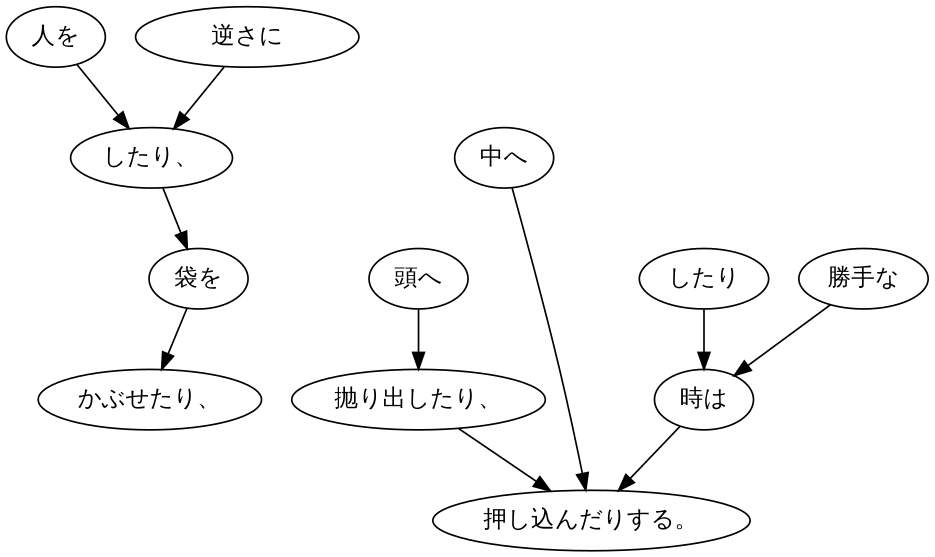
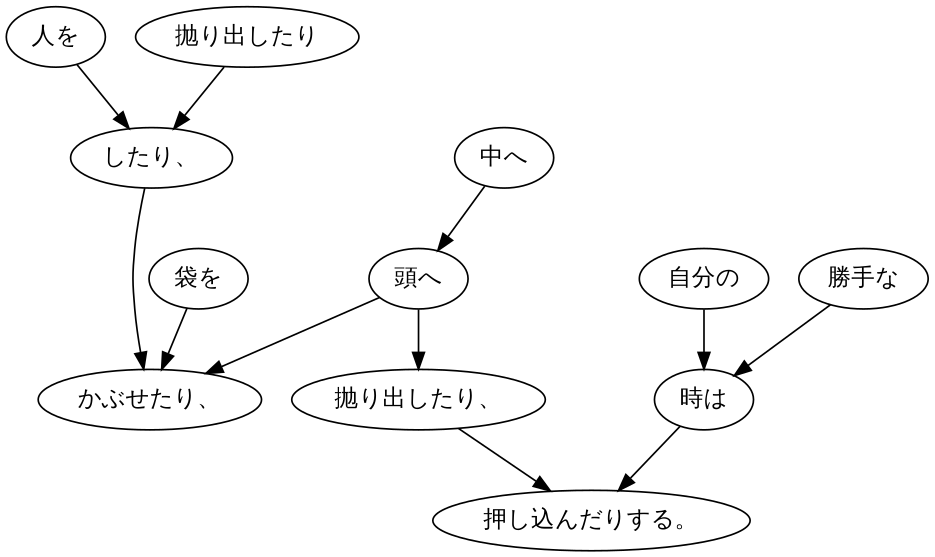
node "逆さに": label "逆さに" -> "抛り出したり"
edge "したり、" -> "袋を": now "したり、" -> "かぶせたり、"
node "したり": label "したり" -> "自分の"
edge "中へ" -> "押し込んだりする。": now "中へ" -> "頭へ"
edge "頭へ" -> "かぶせたり、": added
